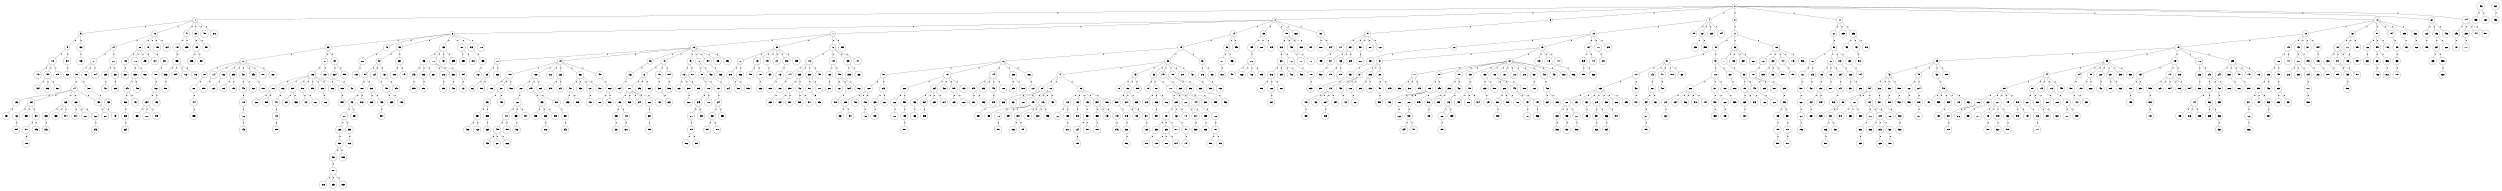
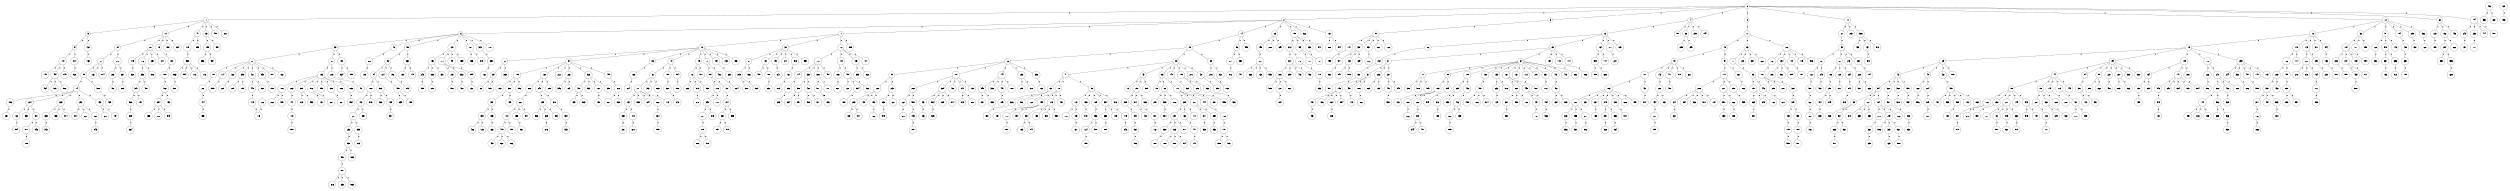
edge "715" -- "726": now "715" -- "743"
